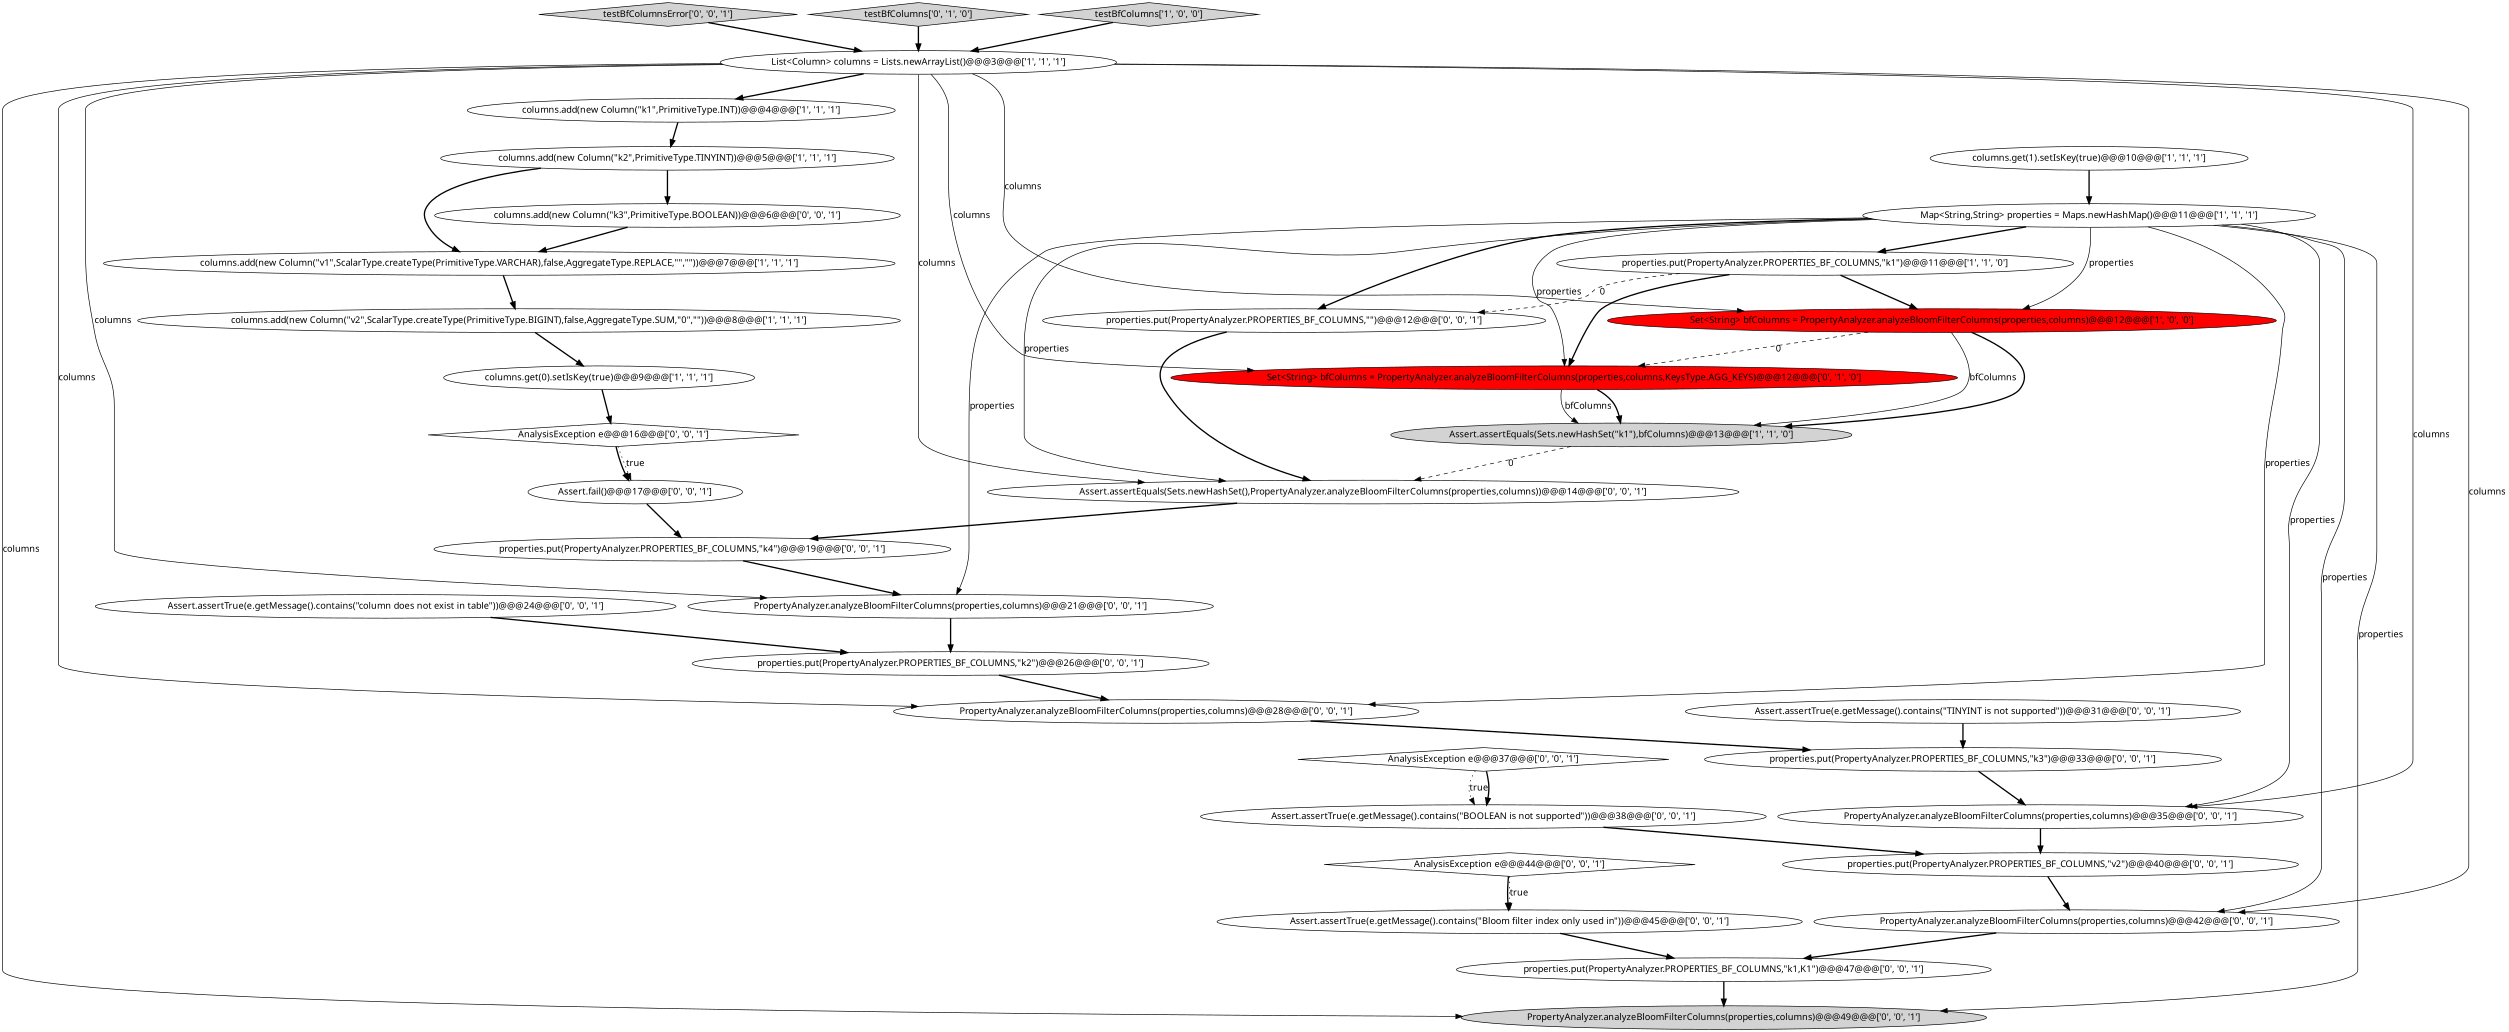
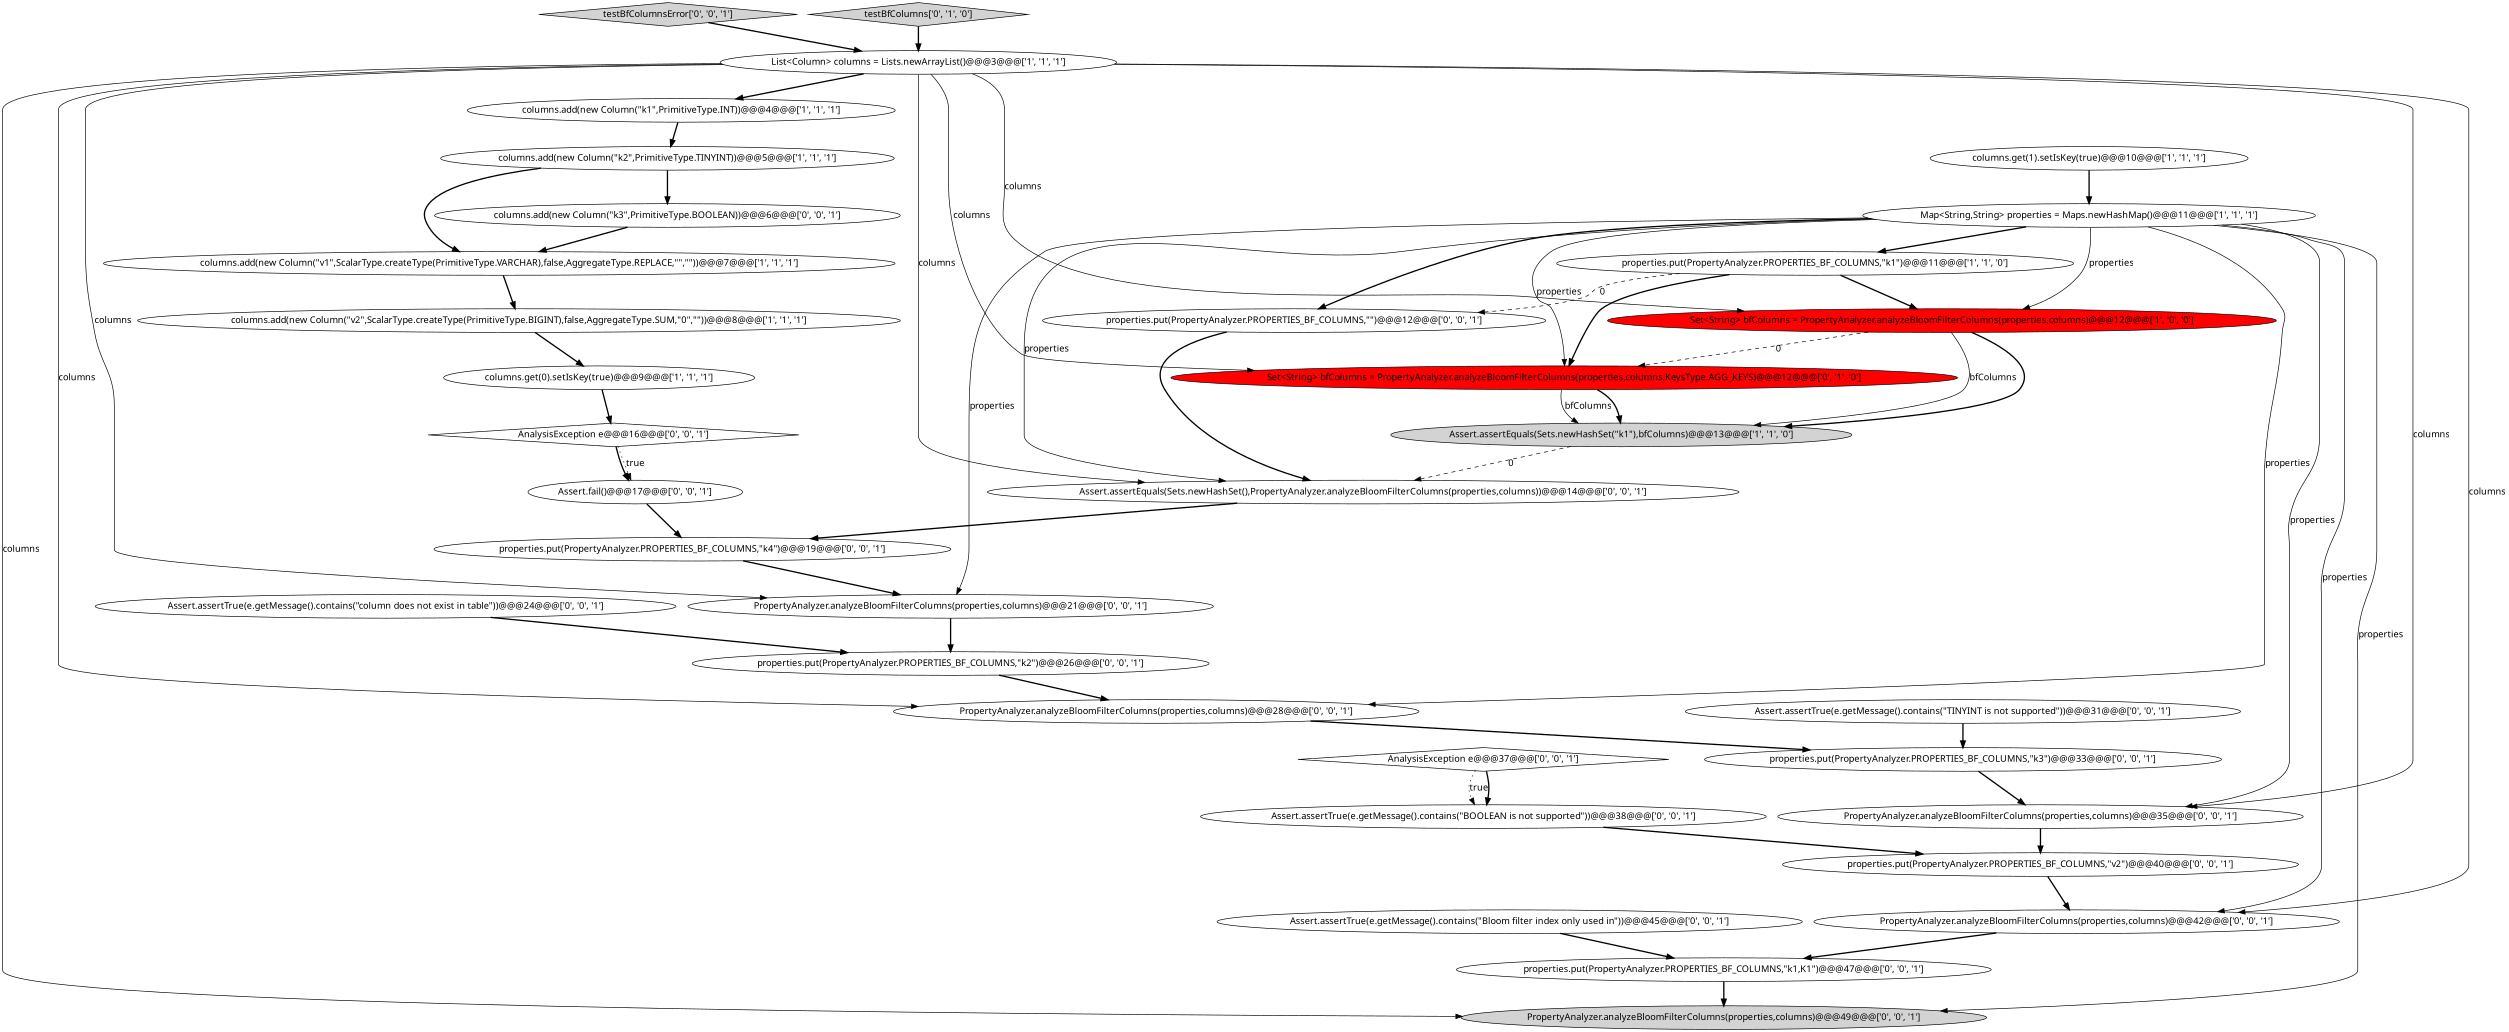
node "testBfColumns['1', '0', '0']": removed
node "AnalysisException e@@@44@@@['0', '0', '1']": removed
